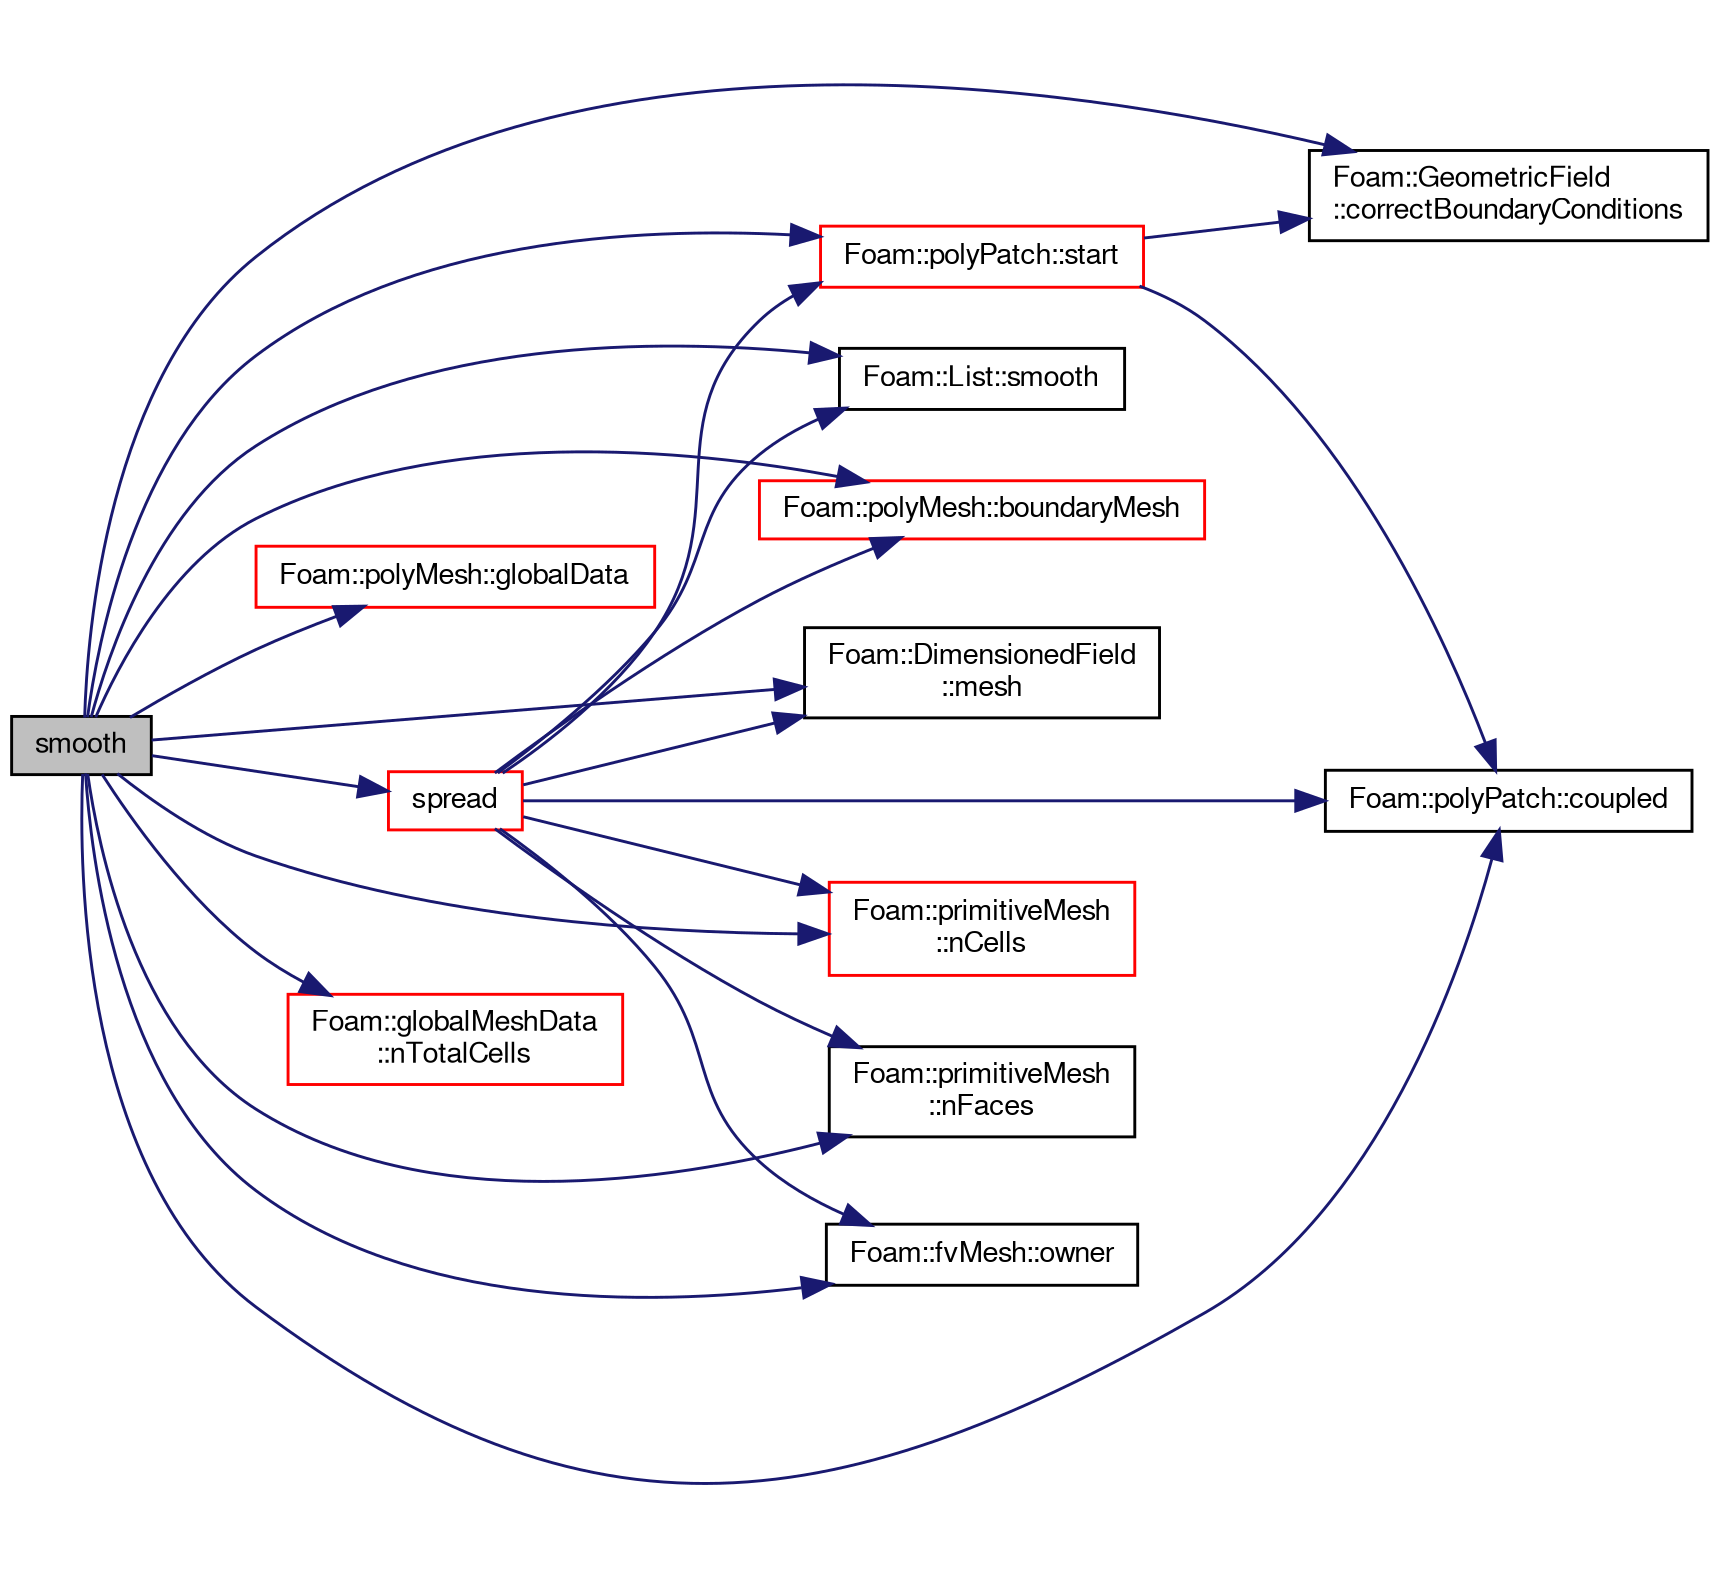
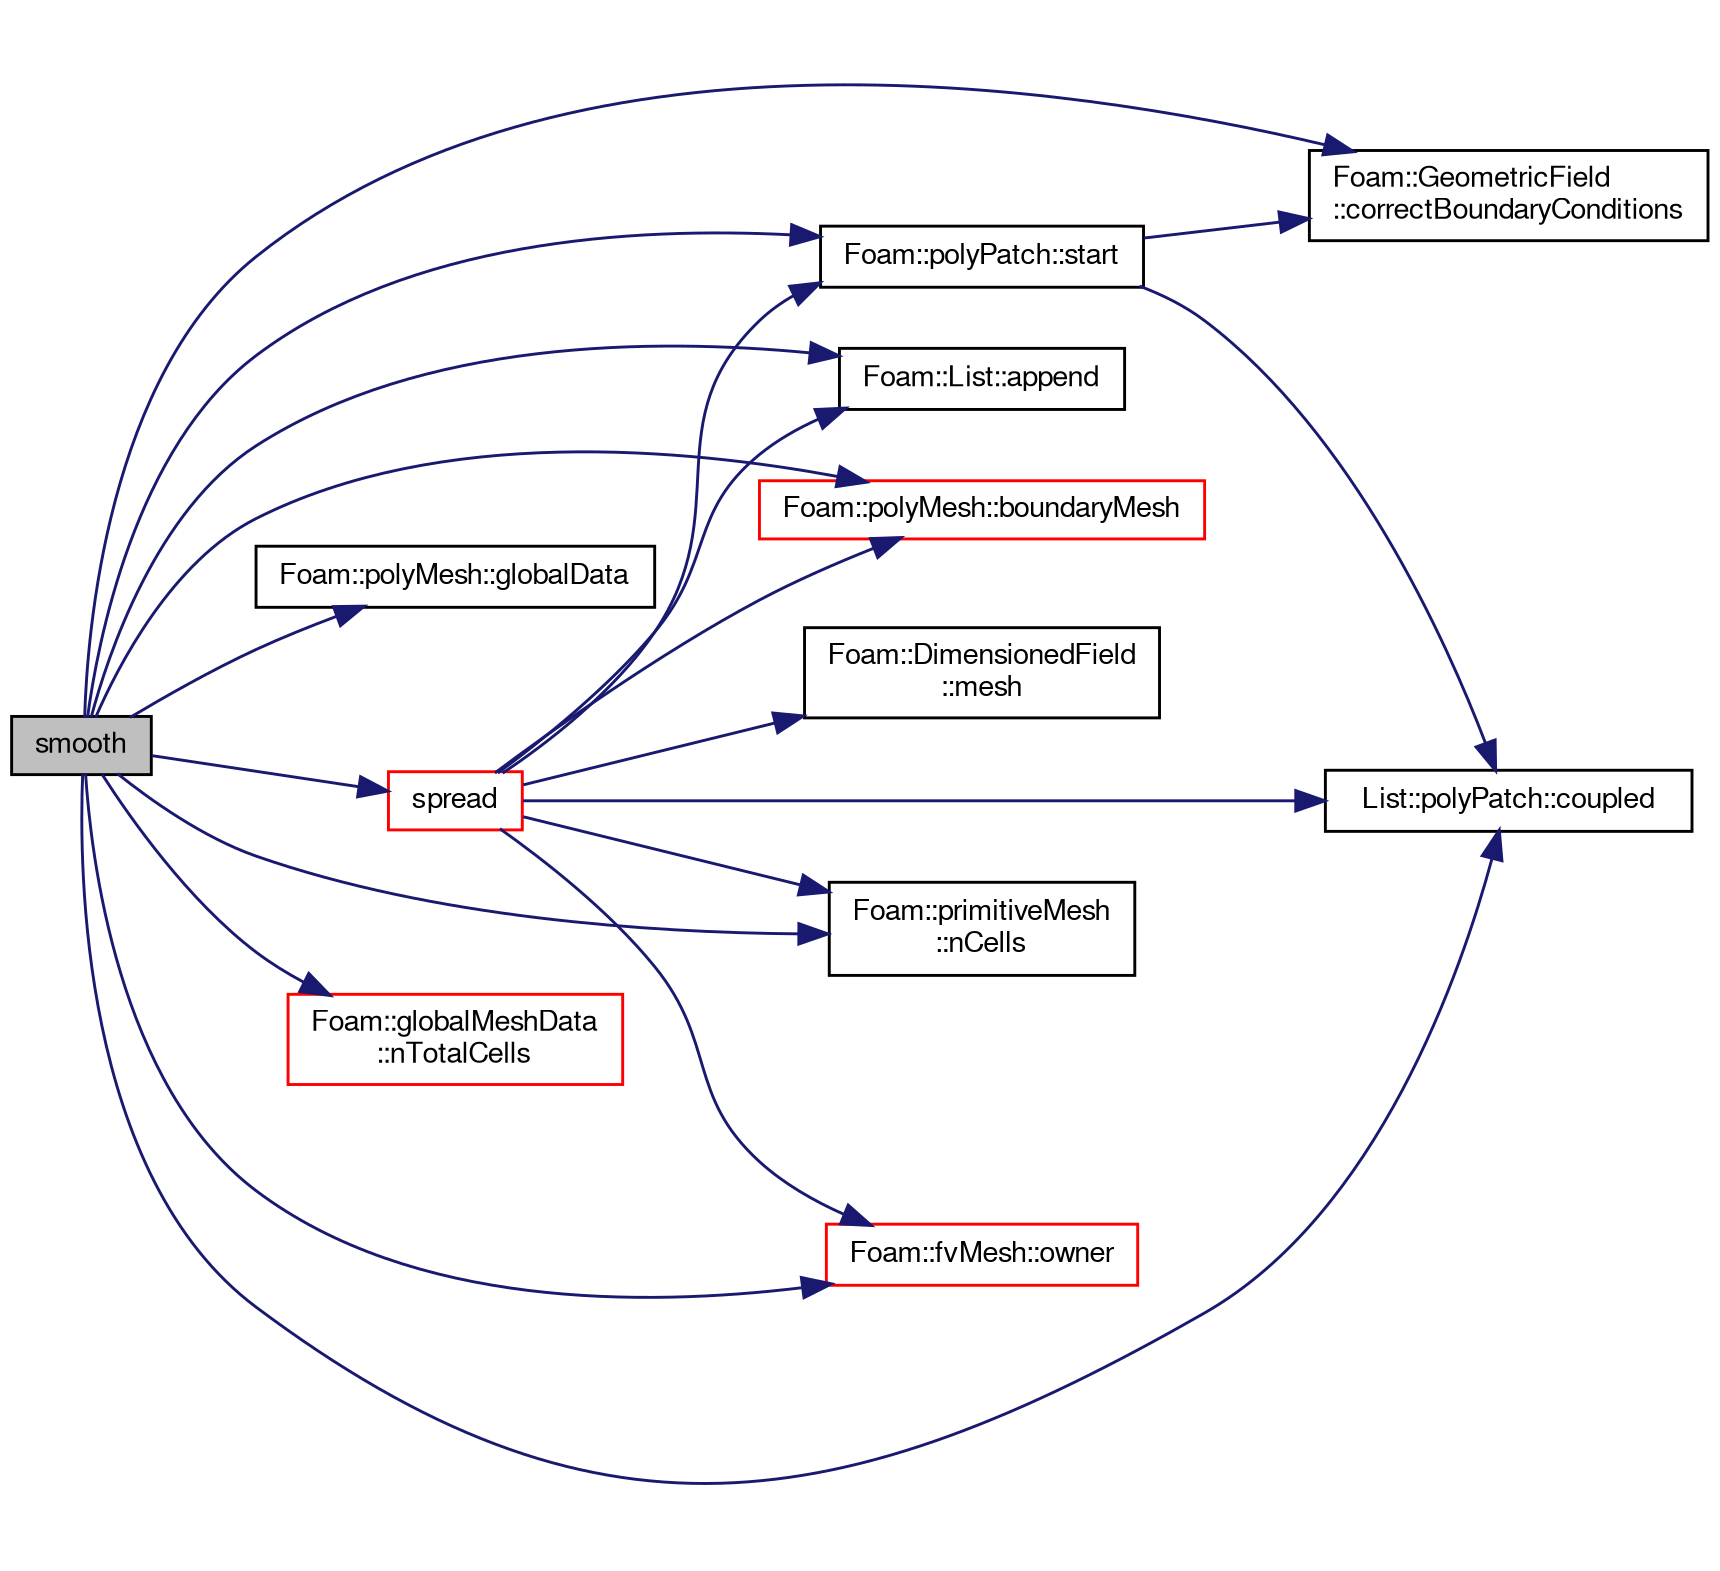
node "Foam::polyPatch::start": color red -> black
node "Foam::List::smooth": label "Foam::List::smooth" -> "Foam::List::append"
node "Foam::polyMesh::globalData": color red -> black
edge "smooth" -> "Foam::DimensionedField ::mesh": removed
node "Foam::polyPatch::coupled": label "Foam::polyPatch::coupled" -> "List::polyPatch::coupled"
node "Foam::primitiveMesh ::nCells": color red -> black
node "Foam::primitiveMesh ::nFaces": removed
node "Foam::fvMesh::owner": color black -> red
